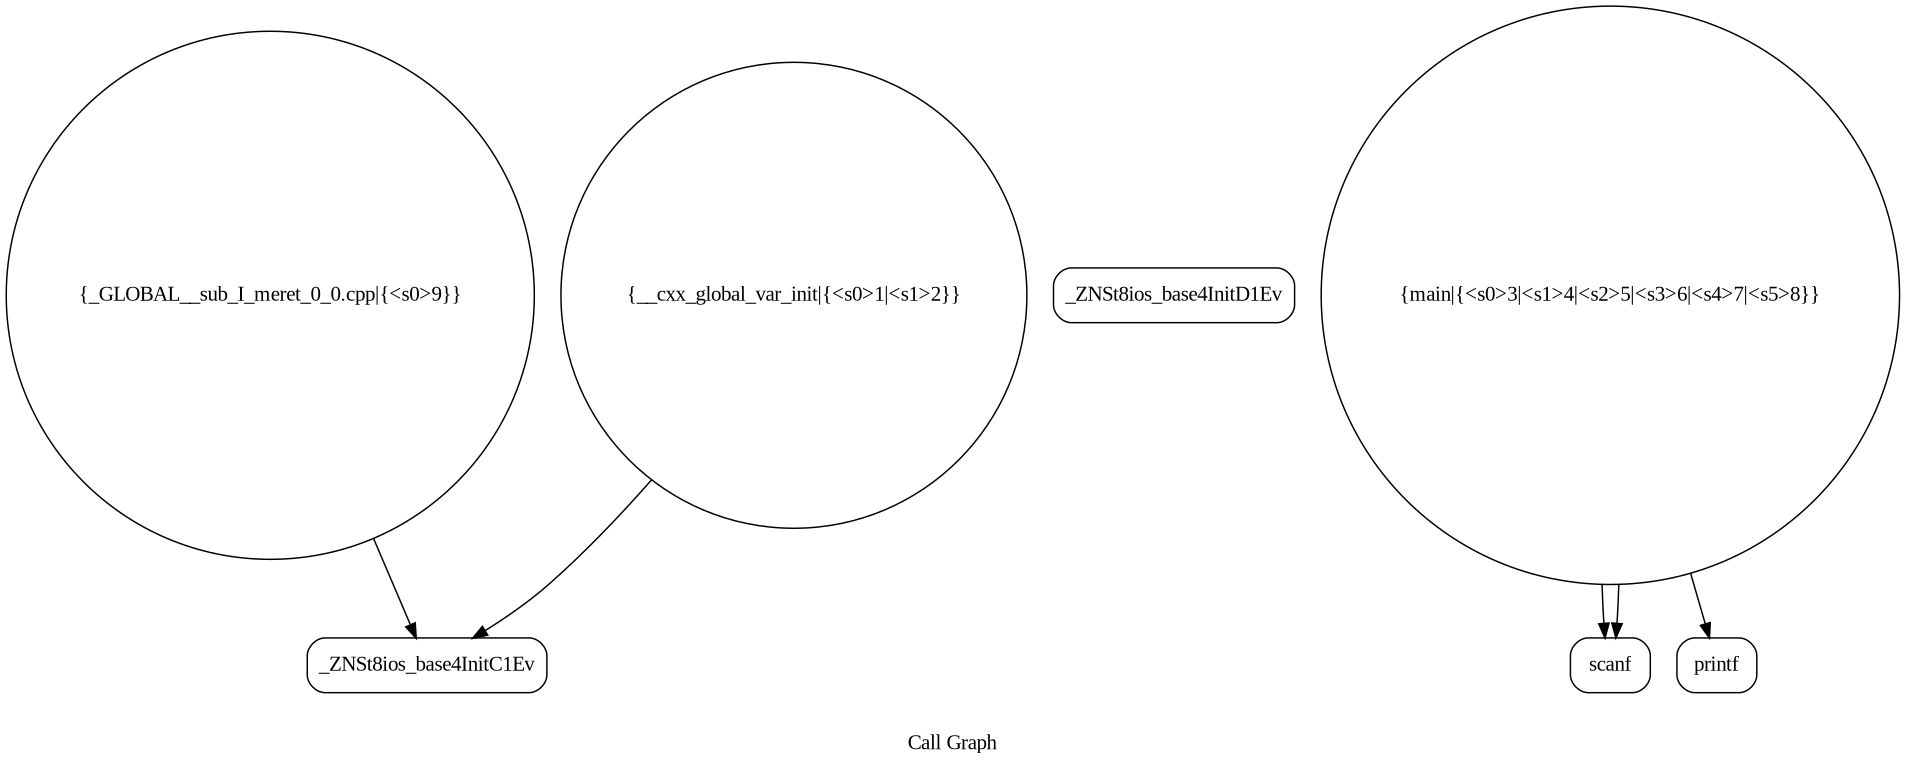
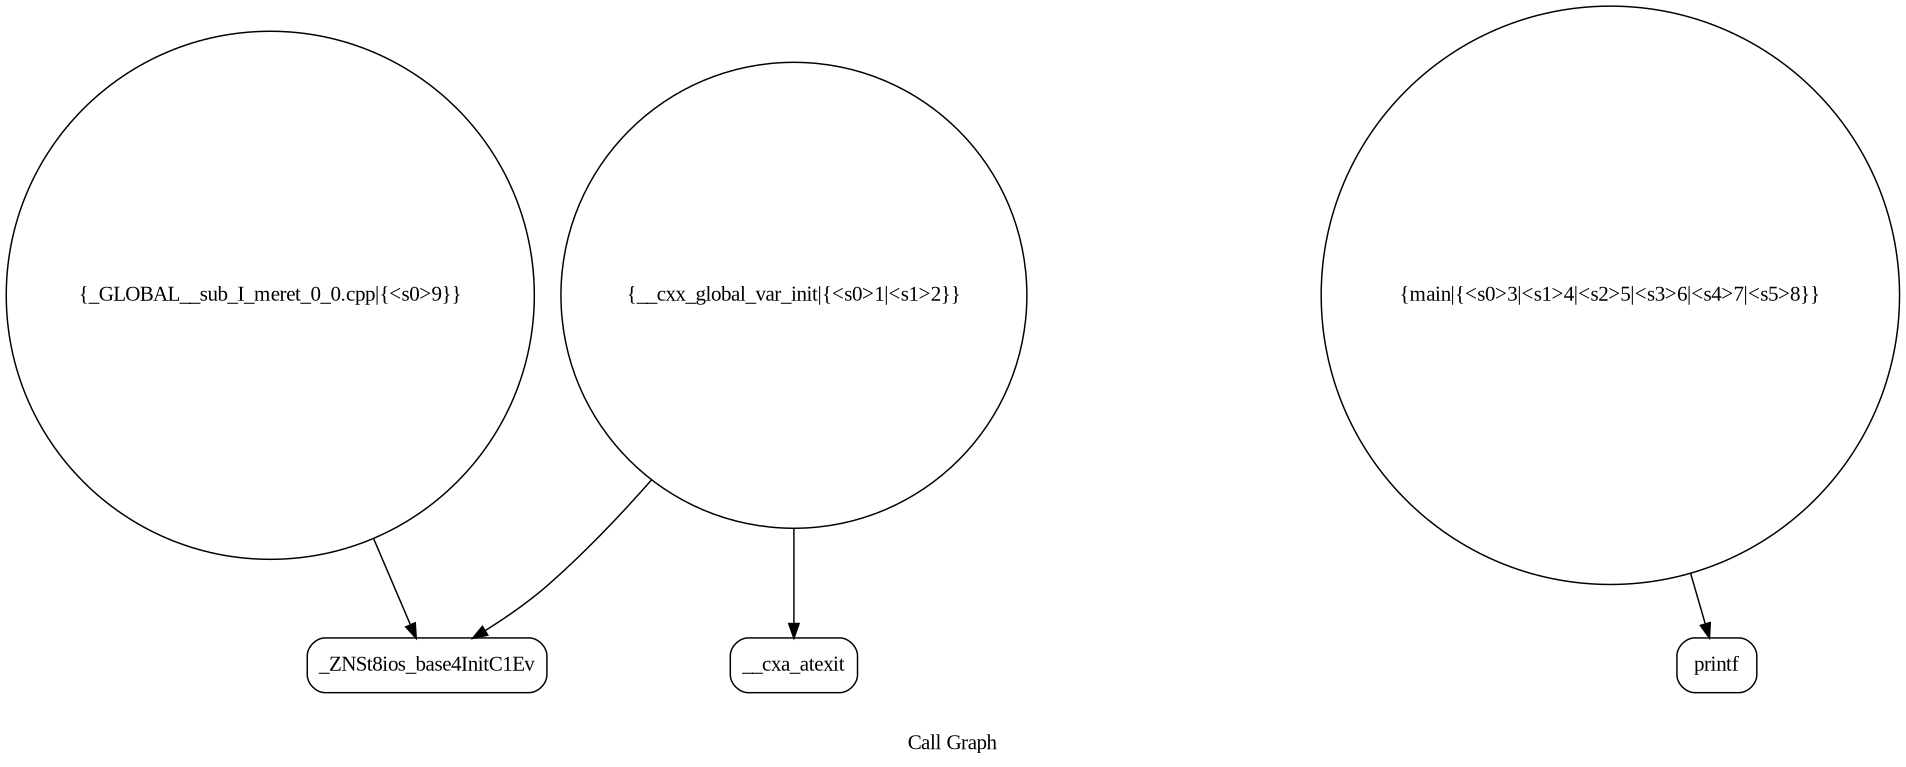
node "_ZNSt8ios_base4InitD1Ev": removed
node "__cxa_atexit": added
node "scanf": removed
